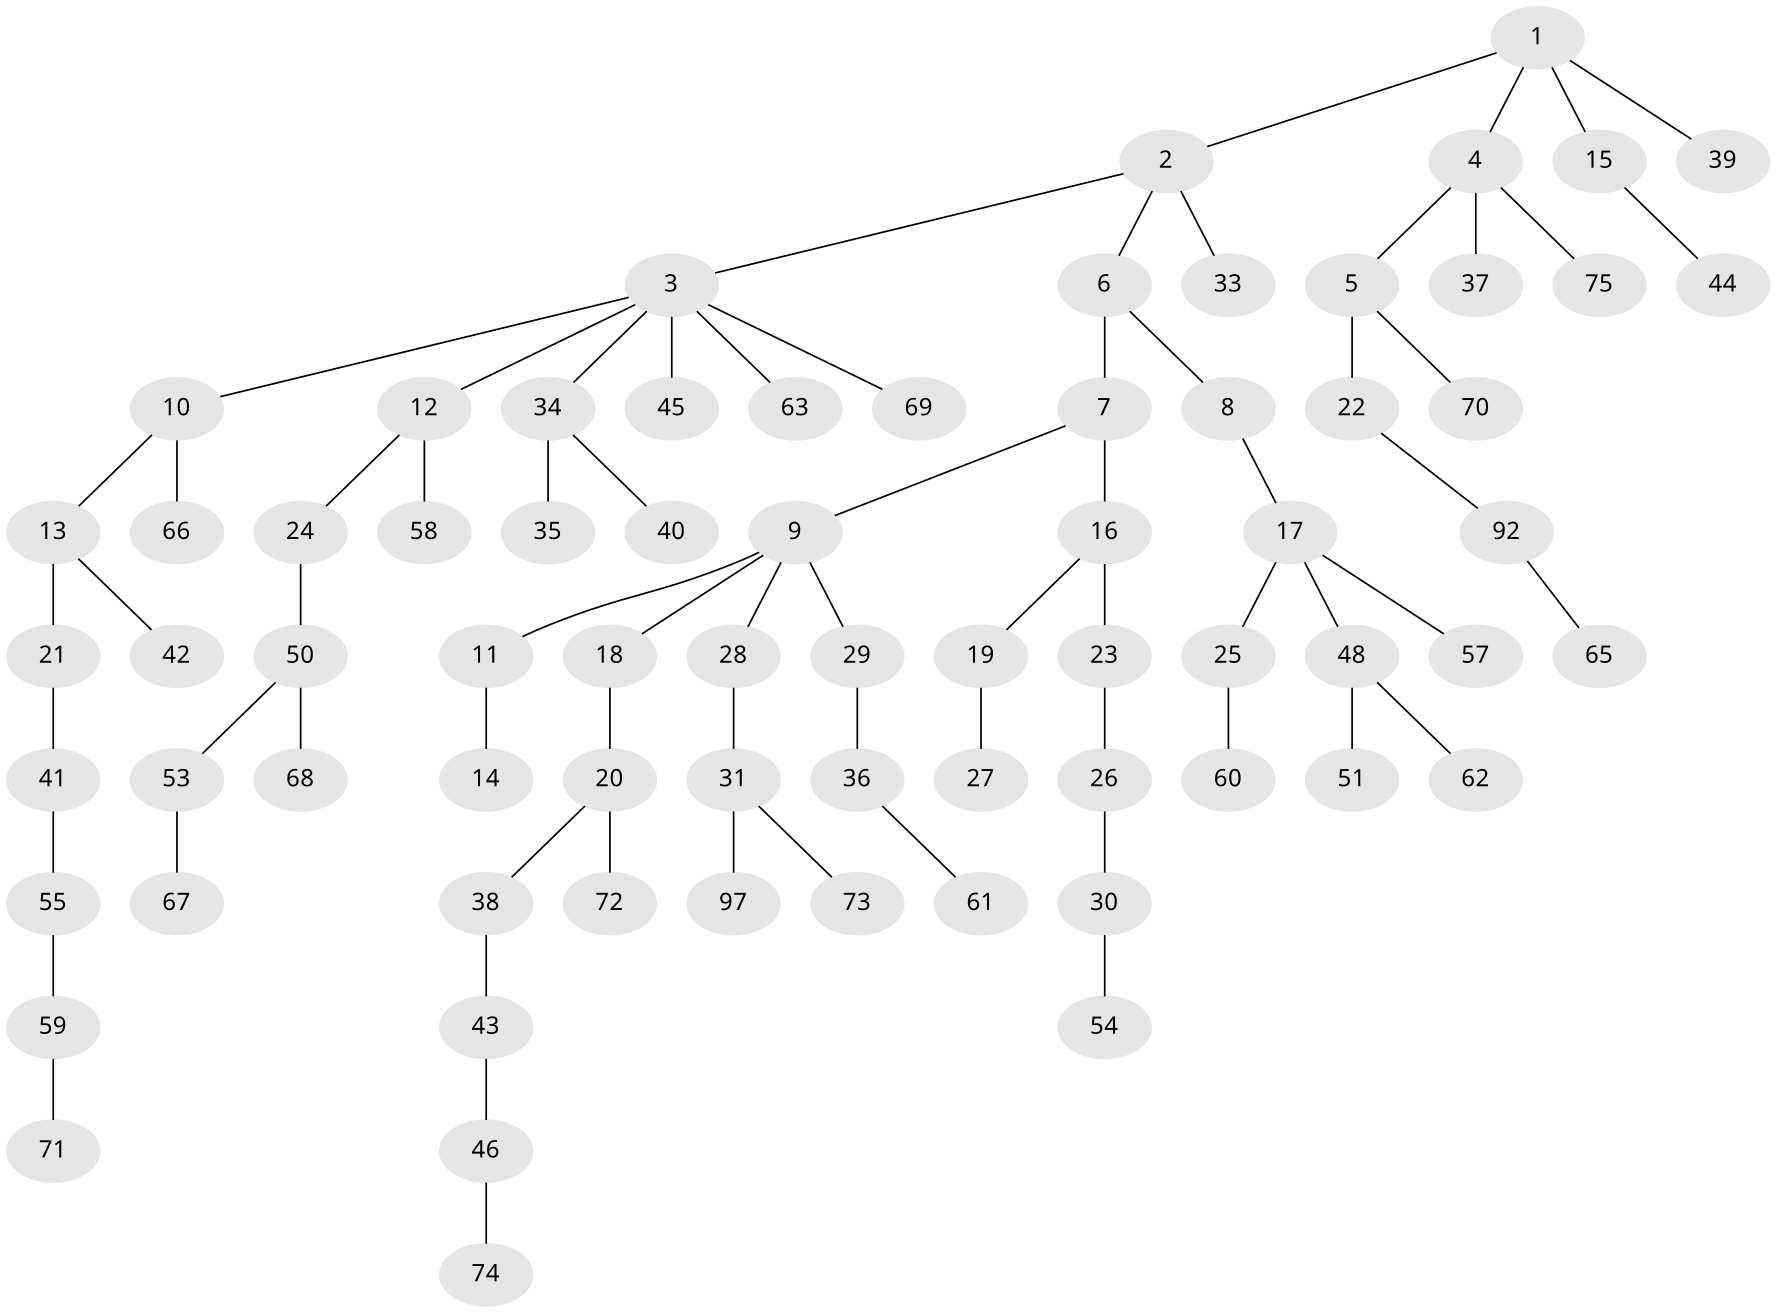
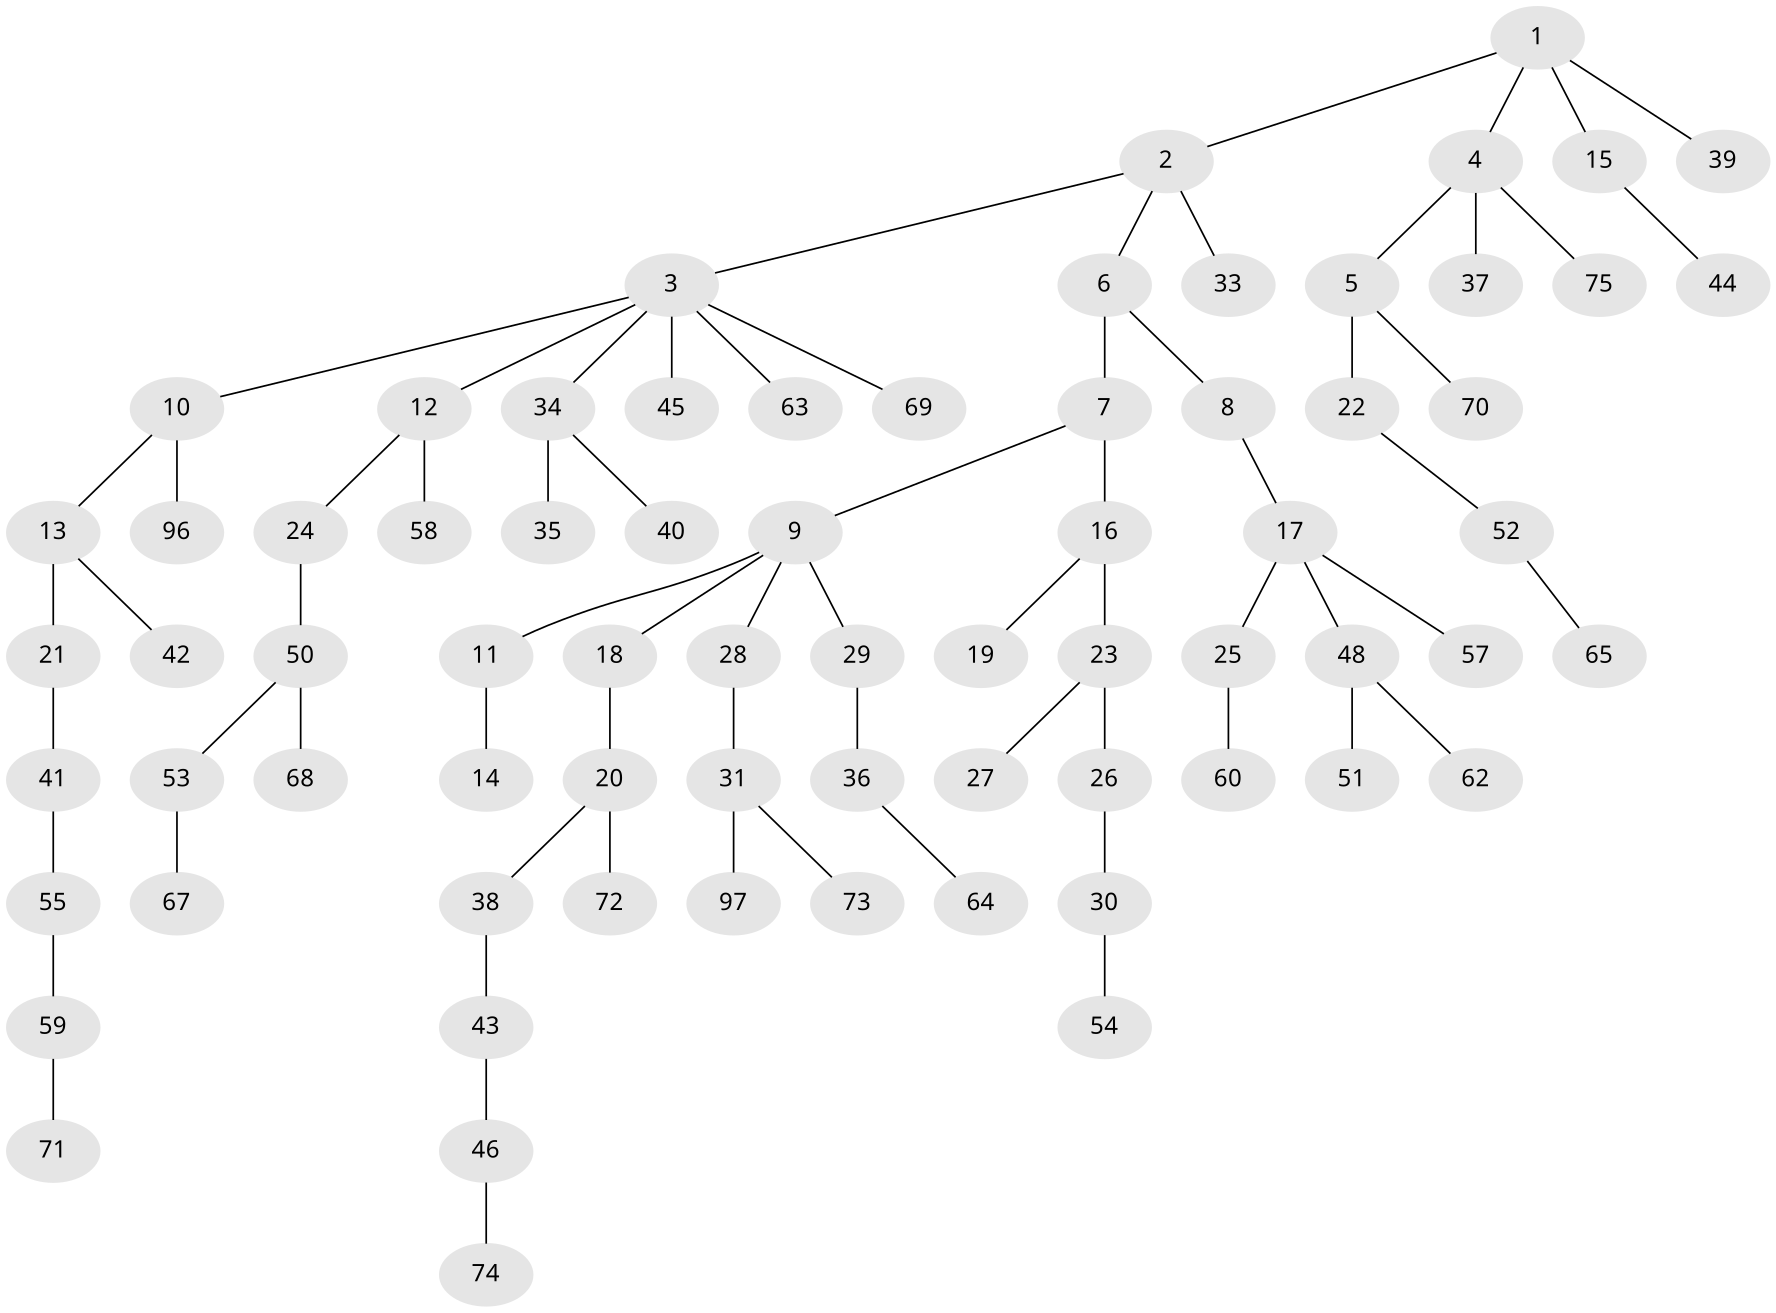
node "66": label "66" -> "96"
node "92": label "92" -> "52"
edge "19" -- "27": now "23" -- "27"
node "61": label "61" -> "64"
